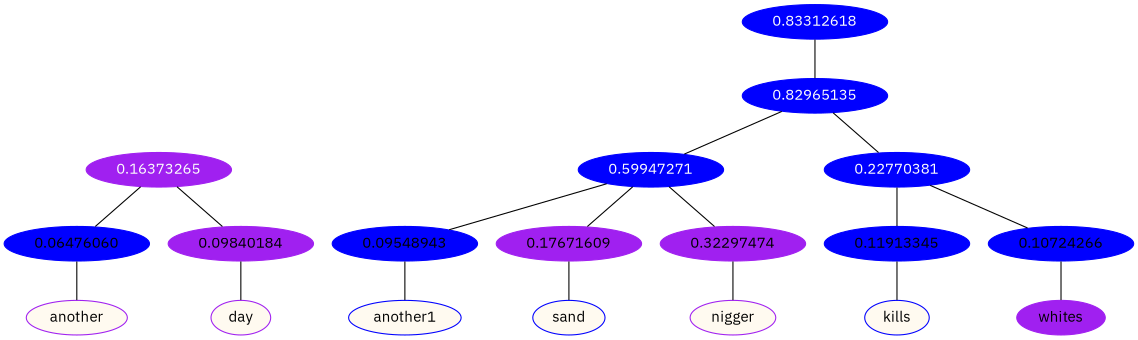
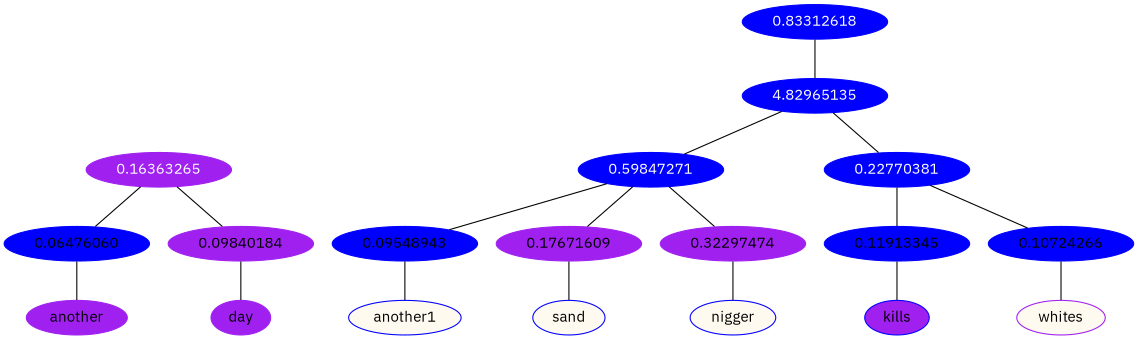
node "0.82965135": label "0.82965135" -> "4.82965135"
node "0.16373265": label "0.16373265" -> "0.16363265"
node "0.59947271": label "0.59947271" -> "0.59847271"
node "another": fillcolor floralwhite -> purple
node "day": fillcolor floralwhite -> purple
node "nigger": color purple -> blue
node "kills": fillcolor floralwhite -> purple
node "whites": fillcolor purple -> floralwhite
